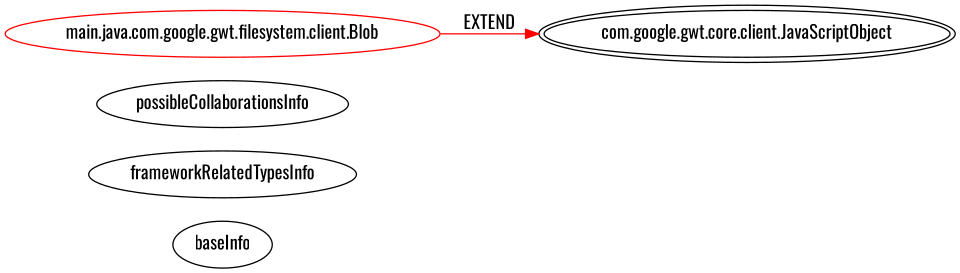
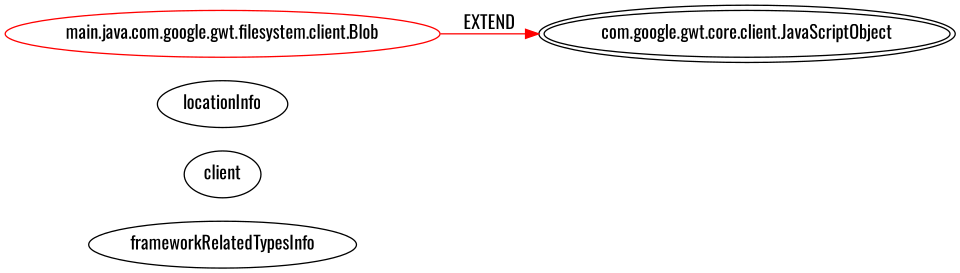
node "possibleCollaborationsInfo": label "possibleCollaborationsInfo" -> "client"
node "locationInfo": added
node "baseInfo": removed
